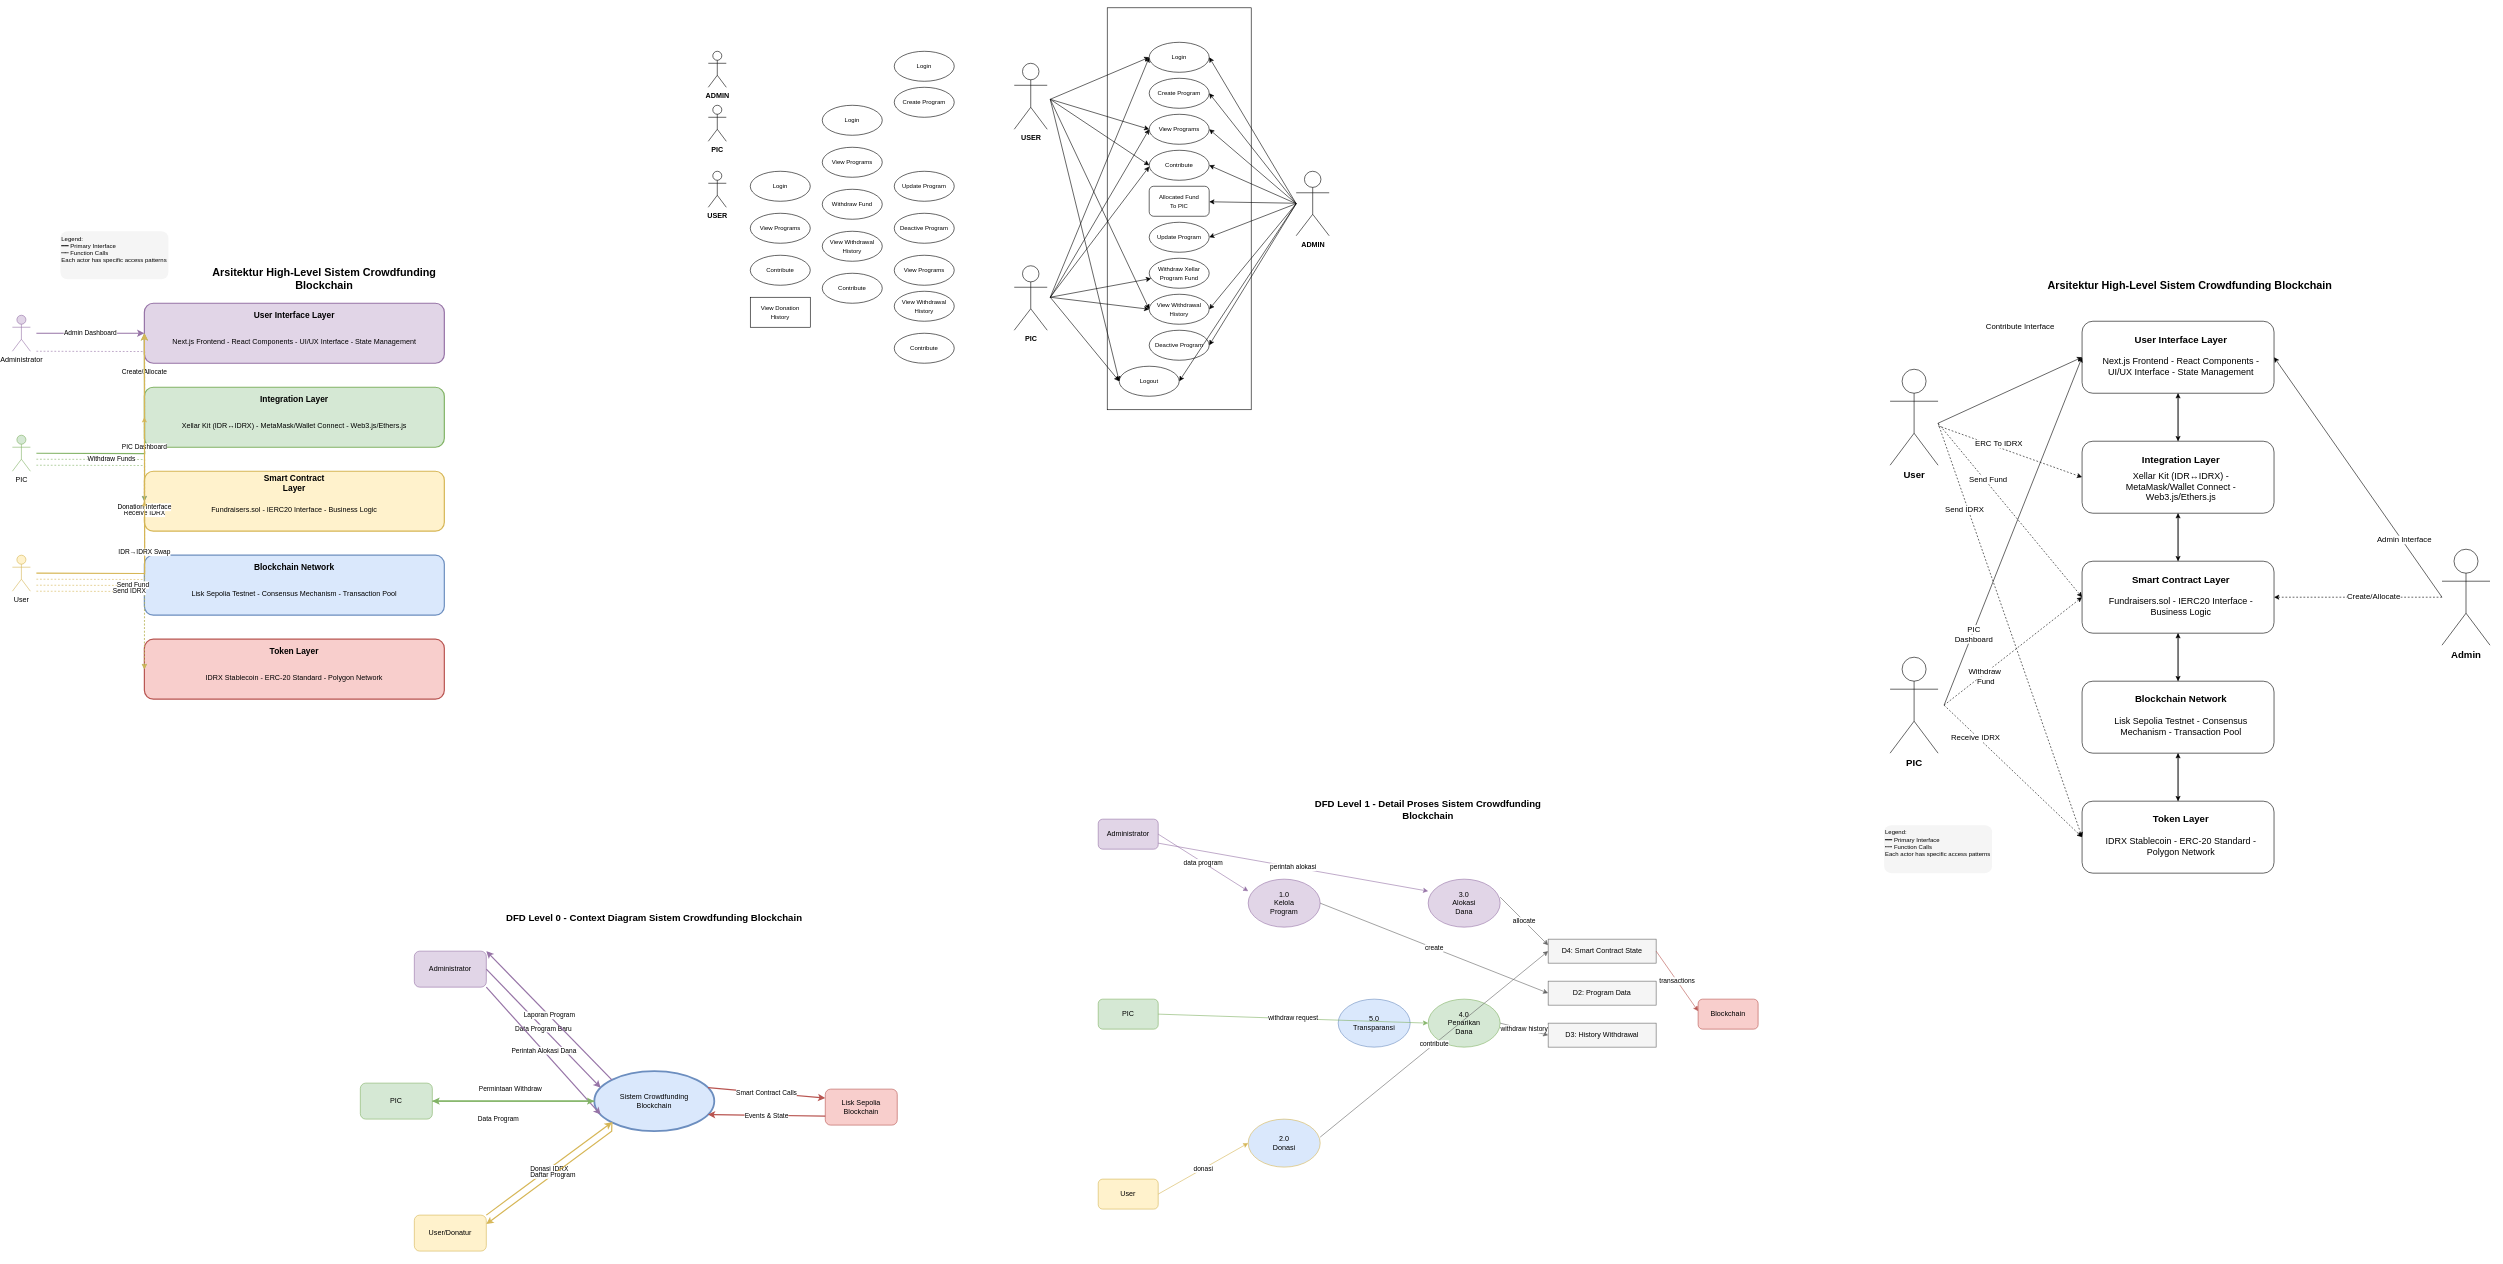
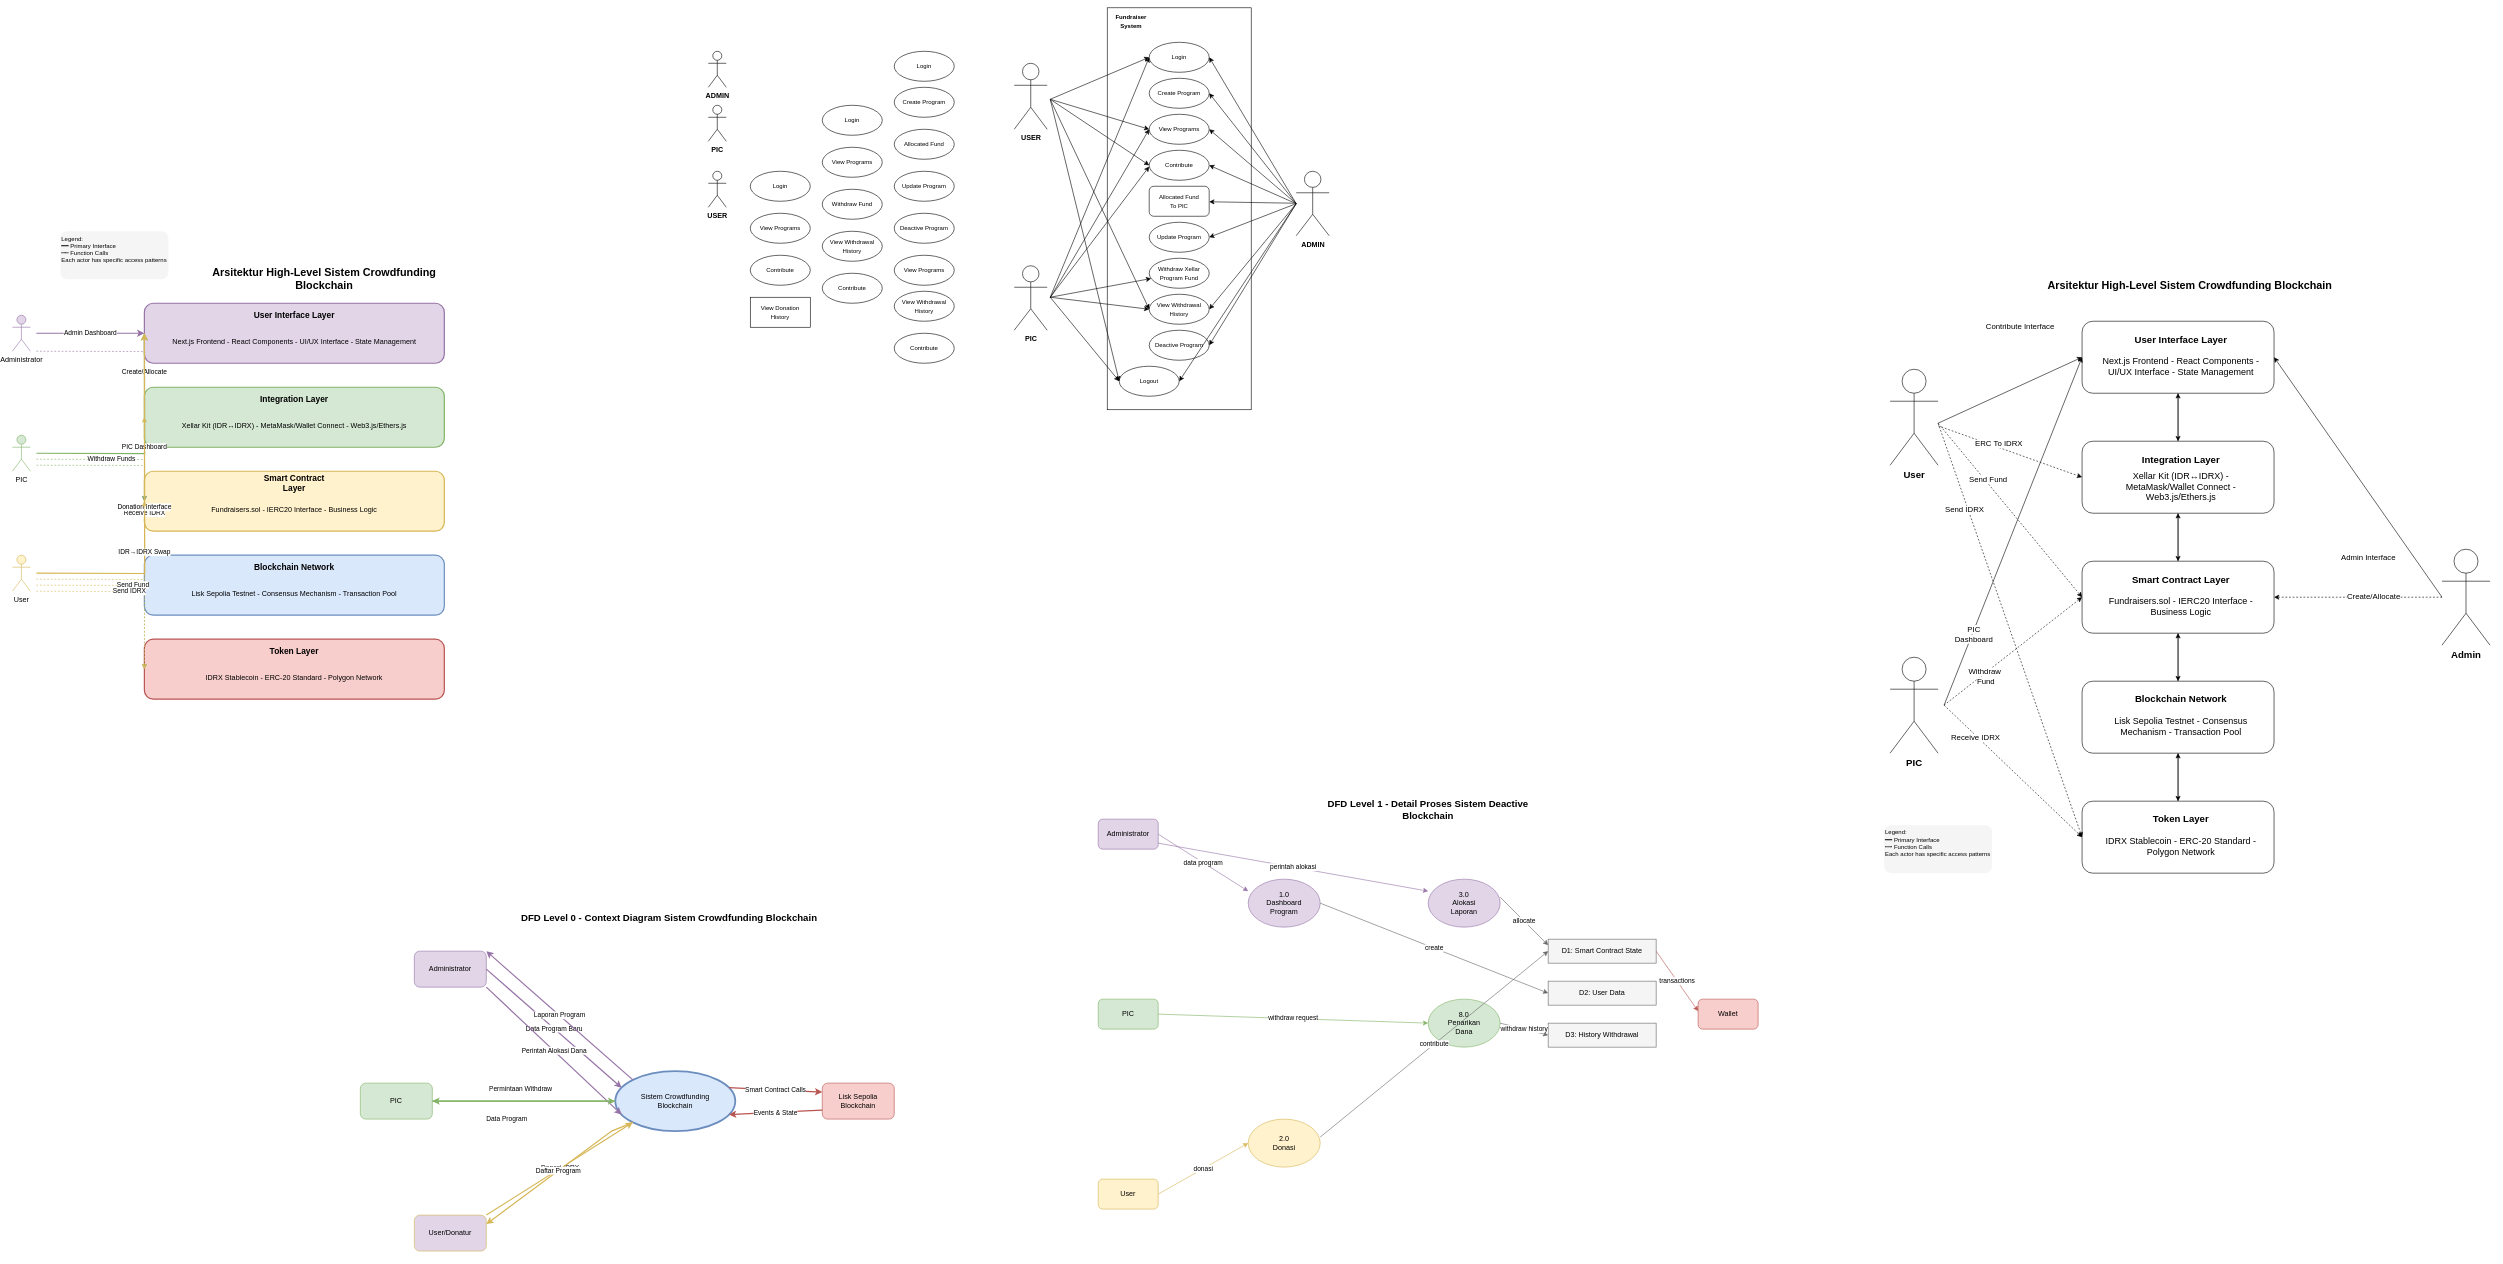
node "Fundraiser System": added
node "Allocated Fund": added
node "Admin Interface": moved (2400, 540) -> (2364, 558)
node "DFD Level 1 - Detail Proses Sistem Crowdfunding Blockchain": label "DFD Level 1 - Detail Proses Sistem Crowdfunding Blockchain" -> "DFD Level 1 - Detail Proses Sistem Deactive Blockchain"
node "1.0 Kelola Program": label "1.0 Kelola Program" -> "1.0 Dashboard Program"
node "3.0 Alokasi Dana": label "3.0 Alokasi Dana" -> "3.0 Alokasi Laporan"
node "DFD Level 0 - Context Diagram Sistem Crowdfunding Blockchain": moved (654, 918) -> (669, 918)
node "D4: Smart Contract State": label "D4: Smart Contract State" -> "D1: Smart Contract State"
node "D2: Program Data": label "D2: Program Data" -> "D2: User Data"
node "Blockchain": label "Blockchain" -> "Wallet"
node "5.0 Transparansi": removed
node "4.0 Penarikan Dana": label "4.0 Penarikan Dana" -> "8.0 Penarikan Dana"
node "Sistem Crowdfunding Blockchain": moved (654, 1101) -> (675, 1101)
node "Lisk Sepolia Blockchain": moved (861, 1107) -> (858, 1101)
node "2.0 Donasi": fillcolor #dae8fc -> #fff2cc
node "User/Donatur": fillcolor #fff2cc -> #e1d5e7
